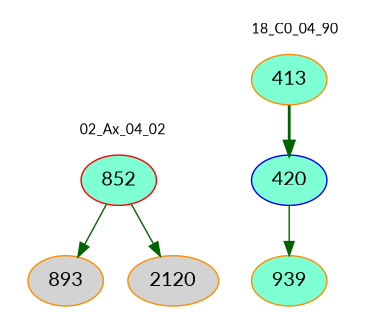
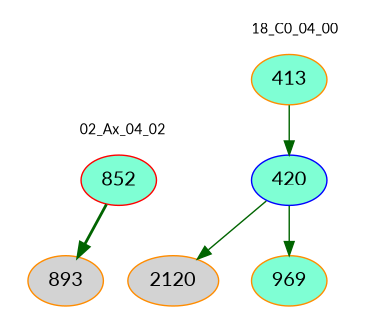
cluster "18_C0_04_90": label "18_C0_04_90" -> "18_C0_04_00"
edge "413" -> "420": style bold -> solid
edge "852" -> "893": style solid -> bold
edge "852" -> "2120": now "420" -> "2120"
node "939": label "939" -> "969"
